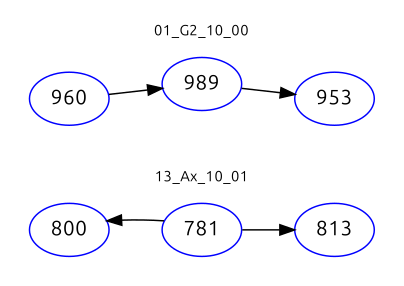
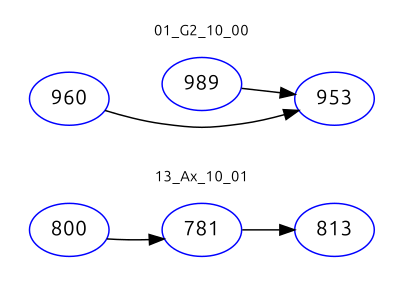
edge "960" -> "989": now "960" -> "953"
edge "781" -> "800": reversed
